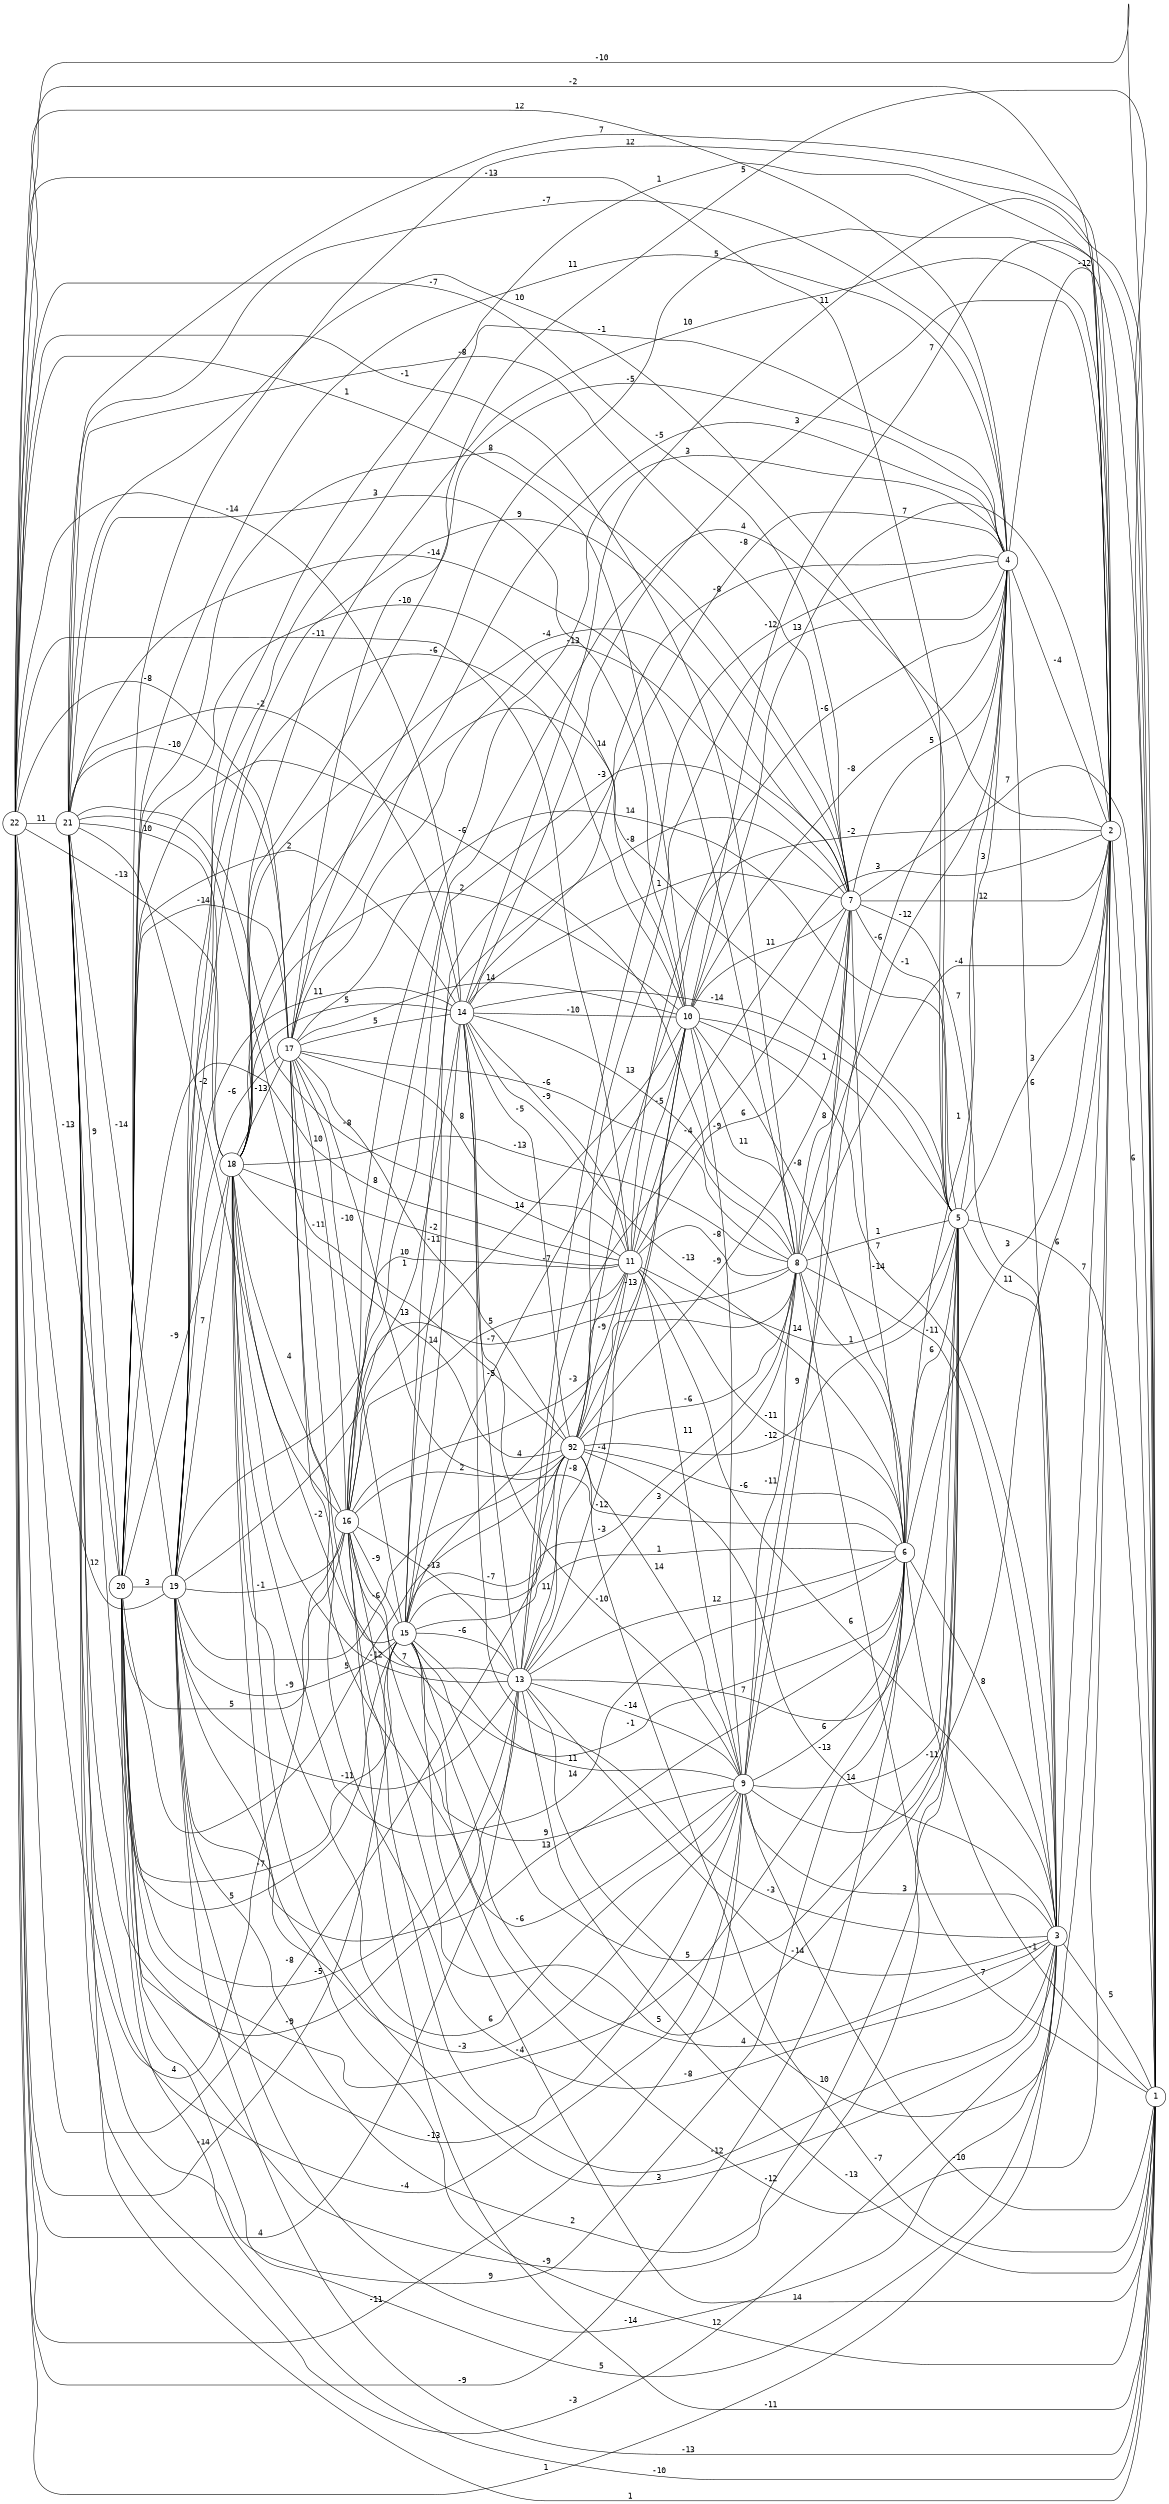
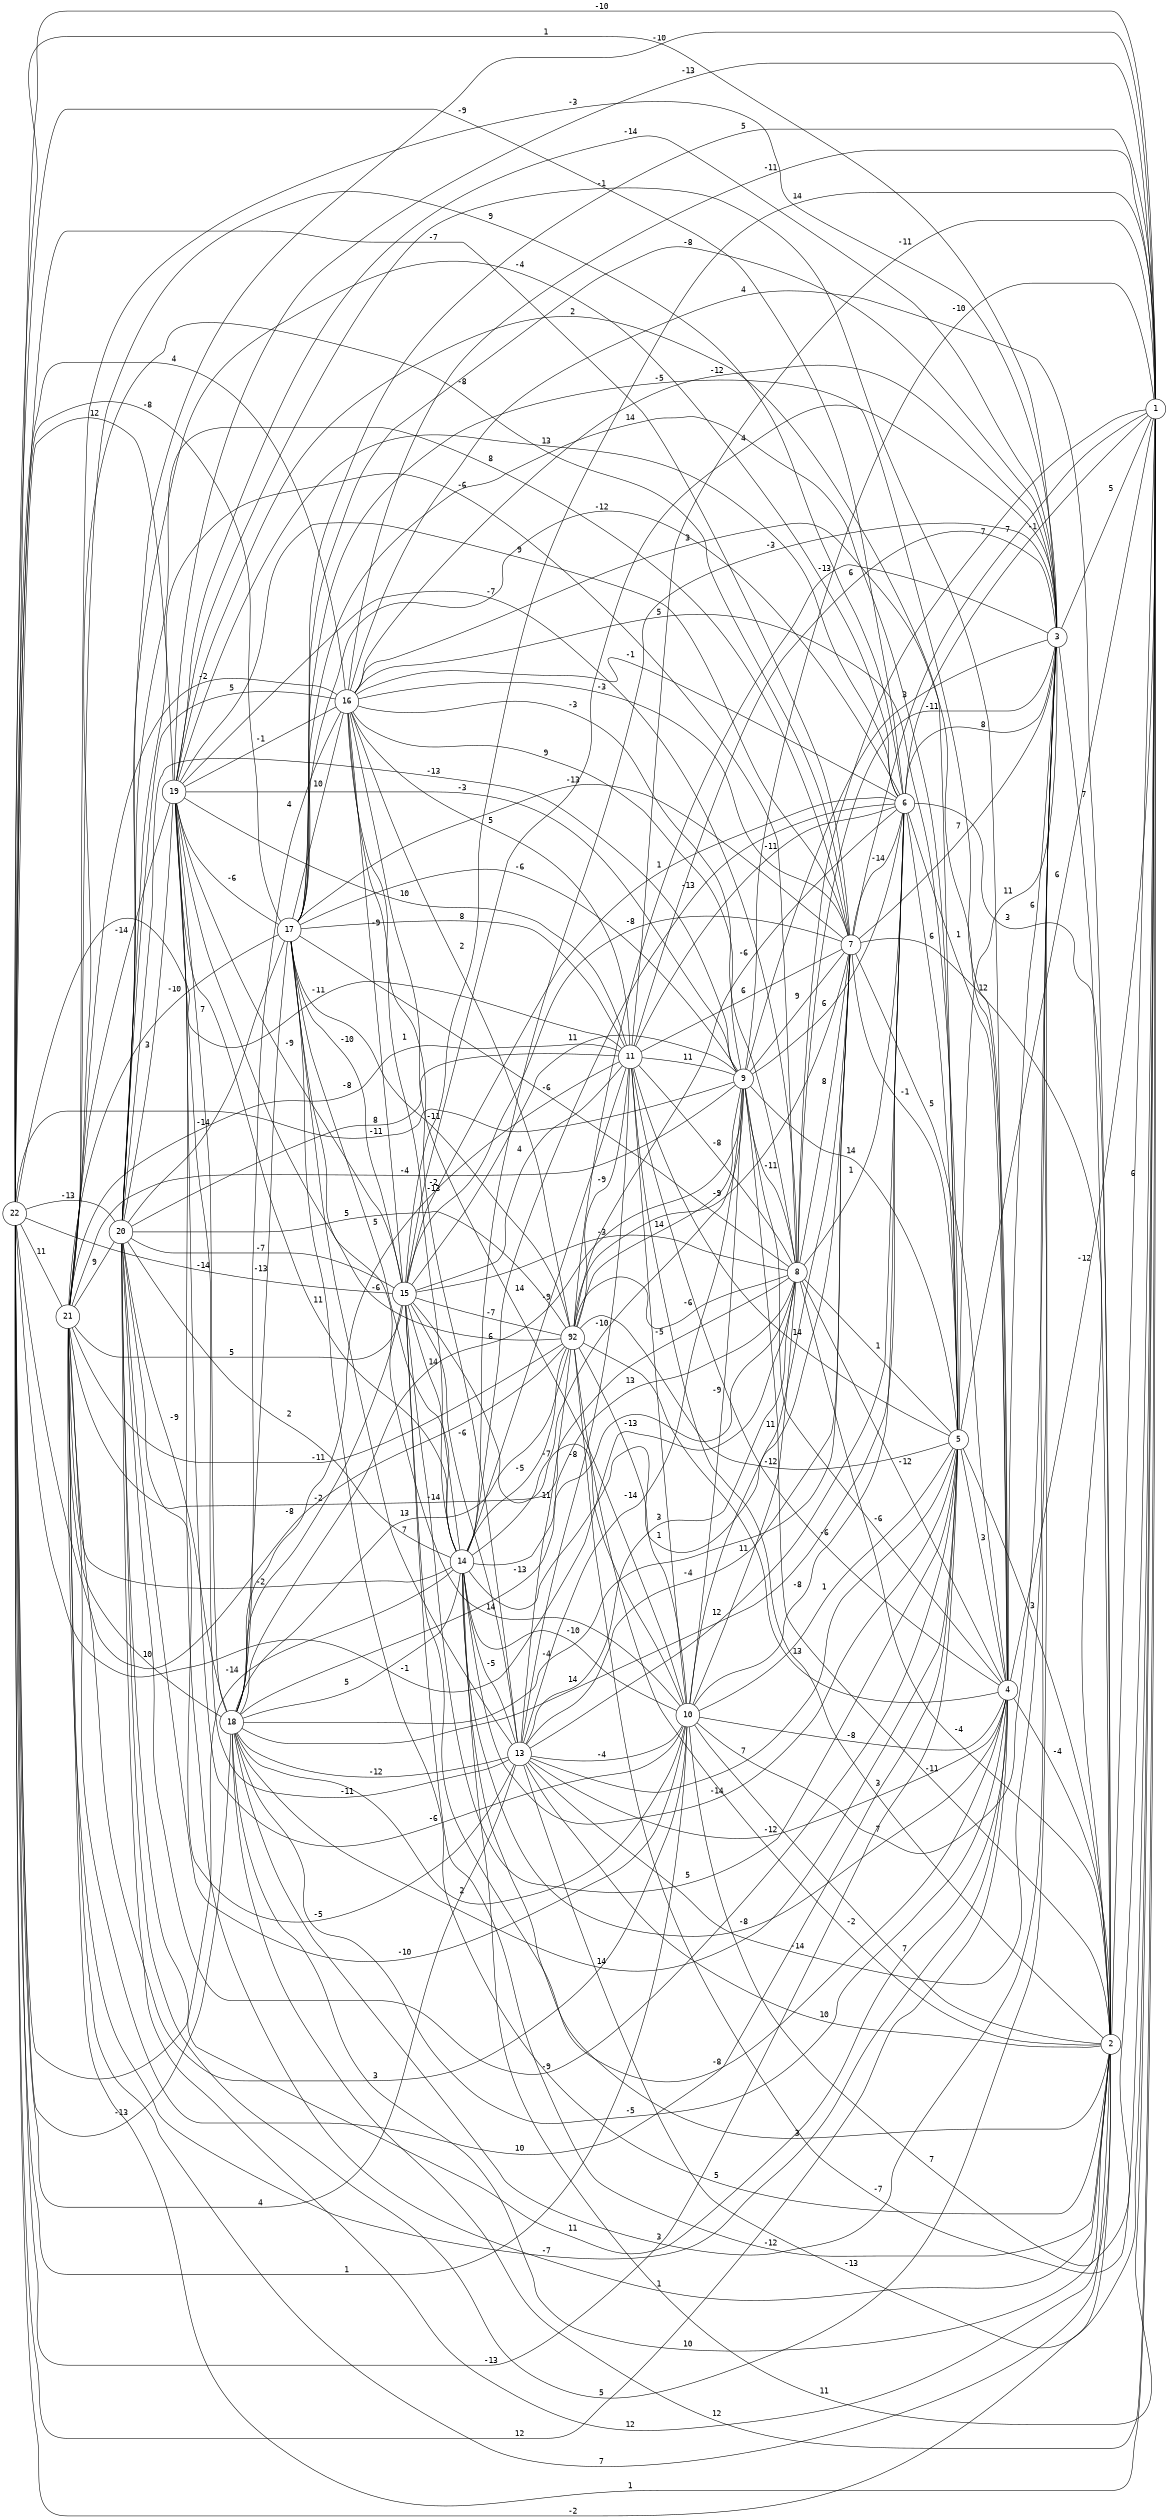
edge "1" -- "11": added, label "-11"
edge "21" -- "13": removed, label "-9"
